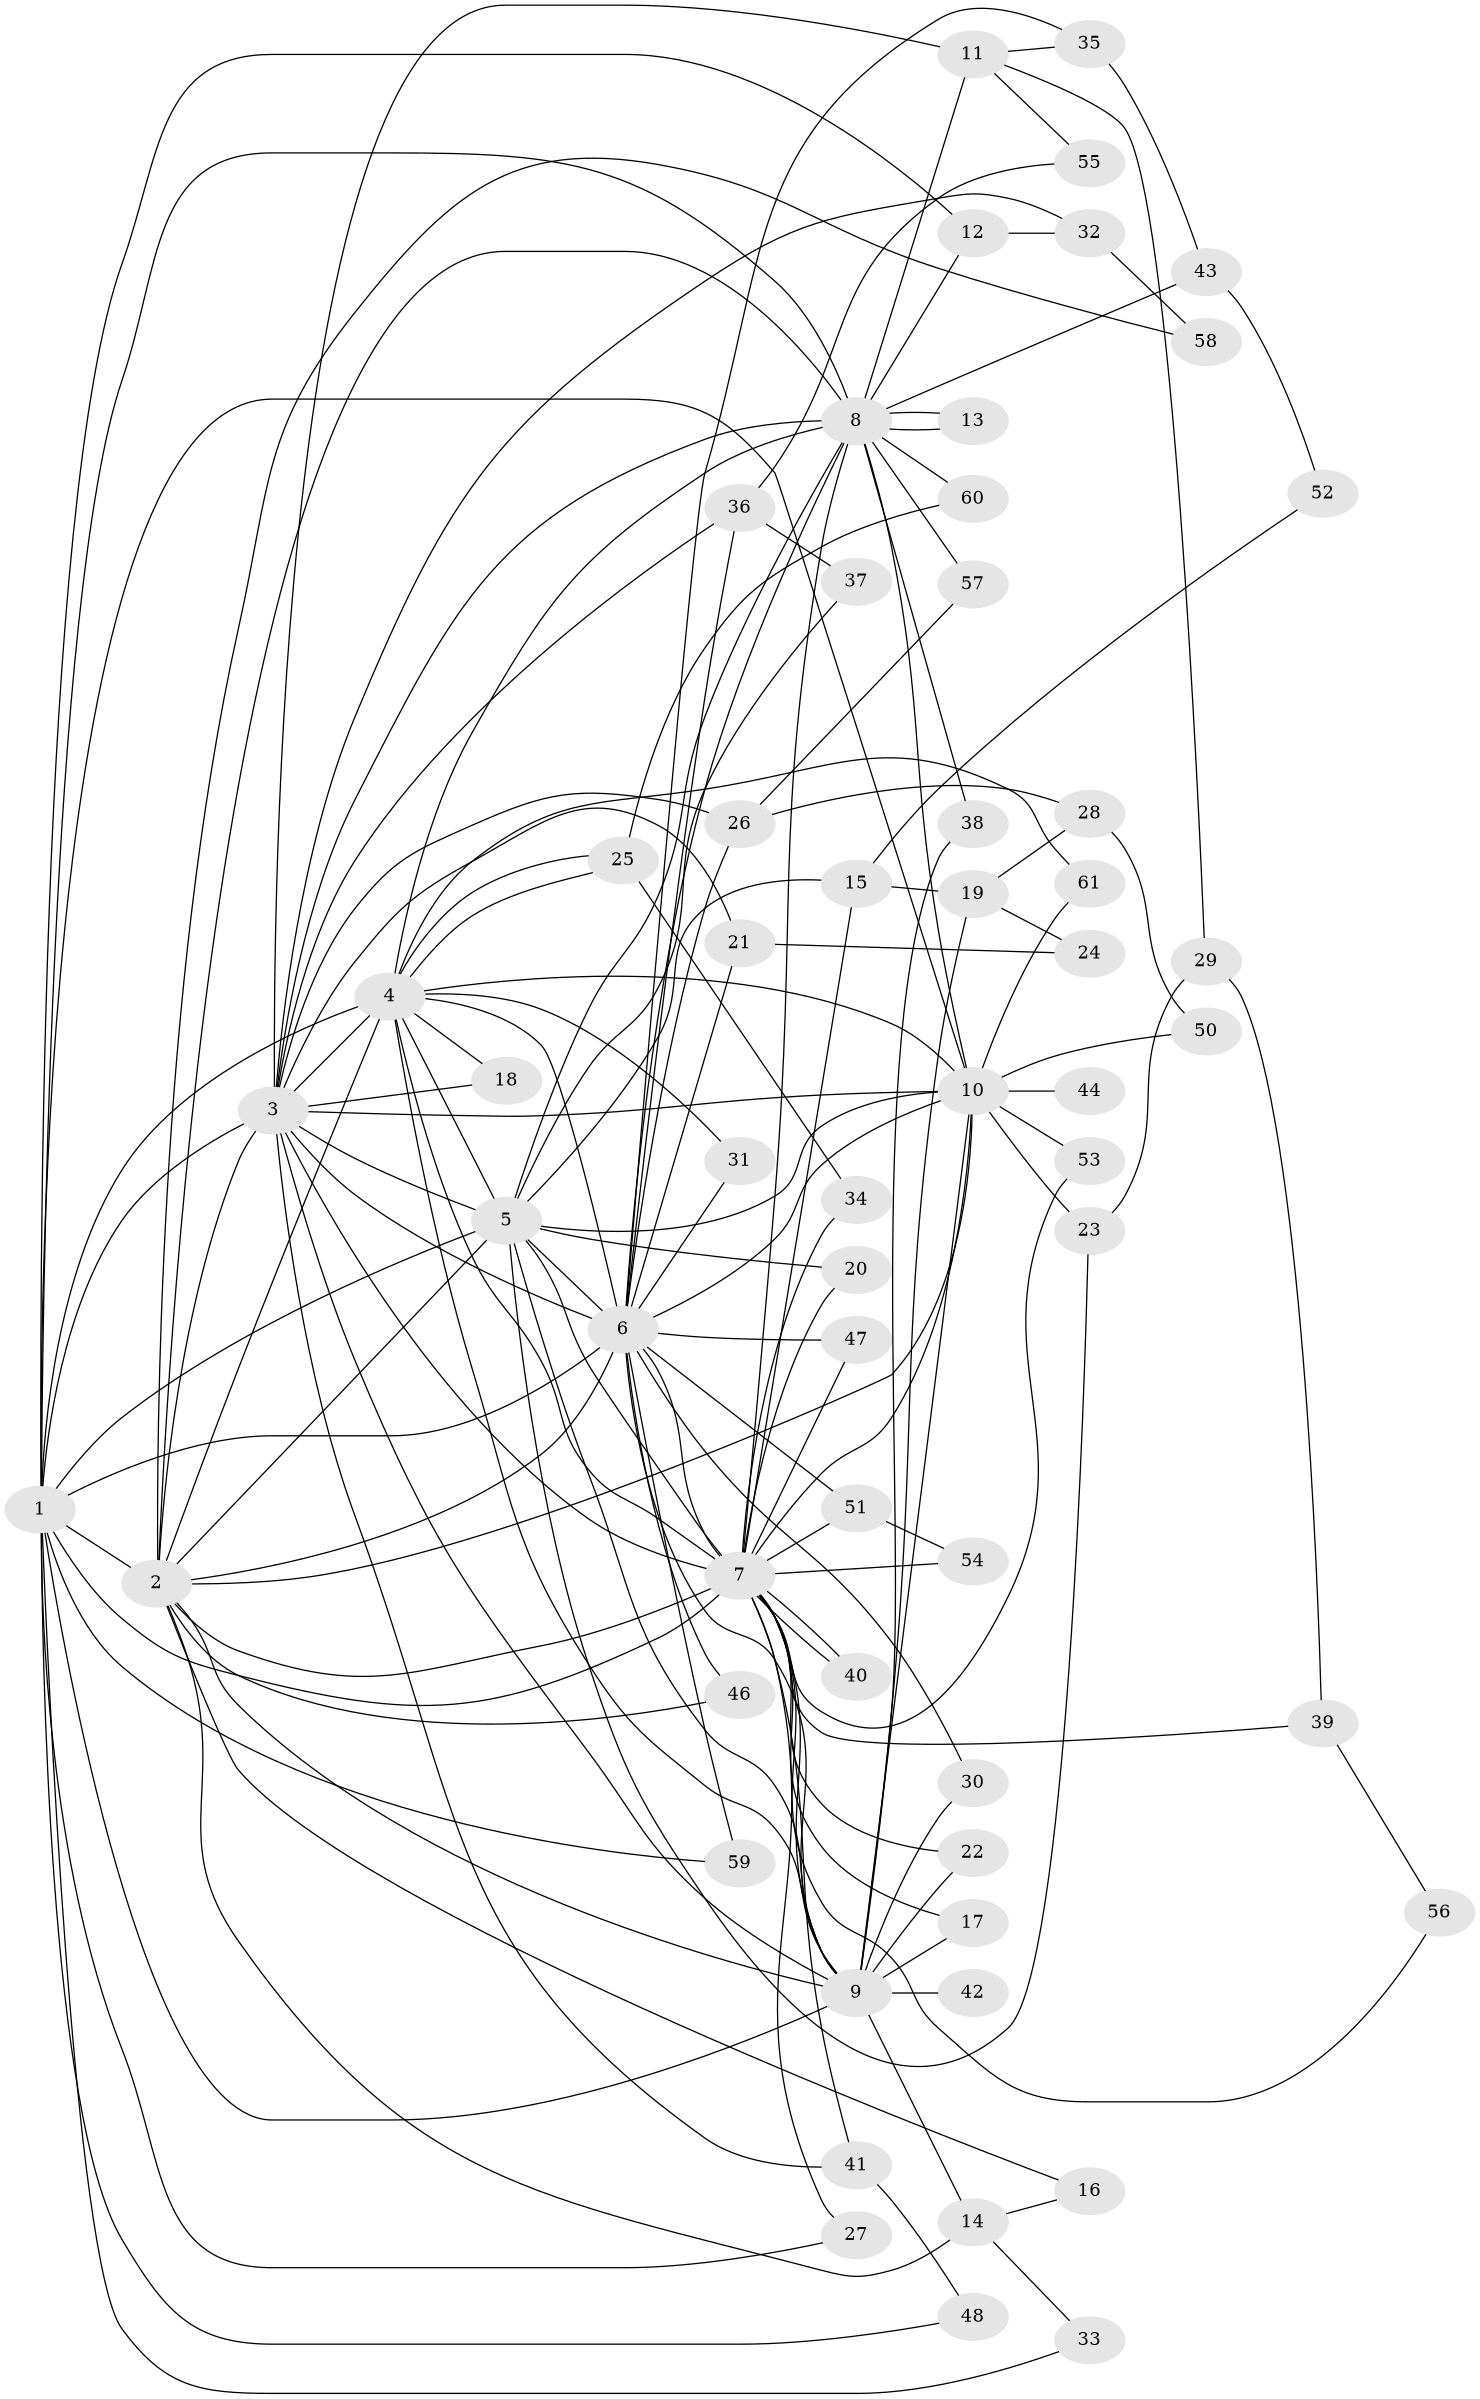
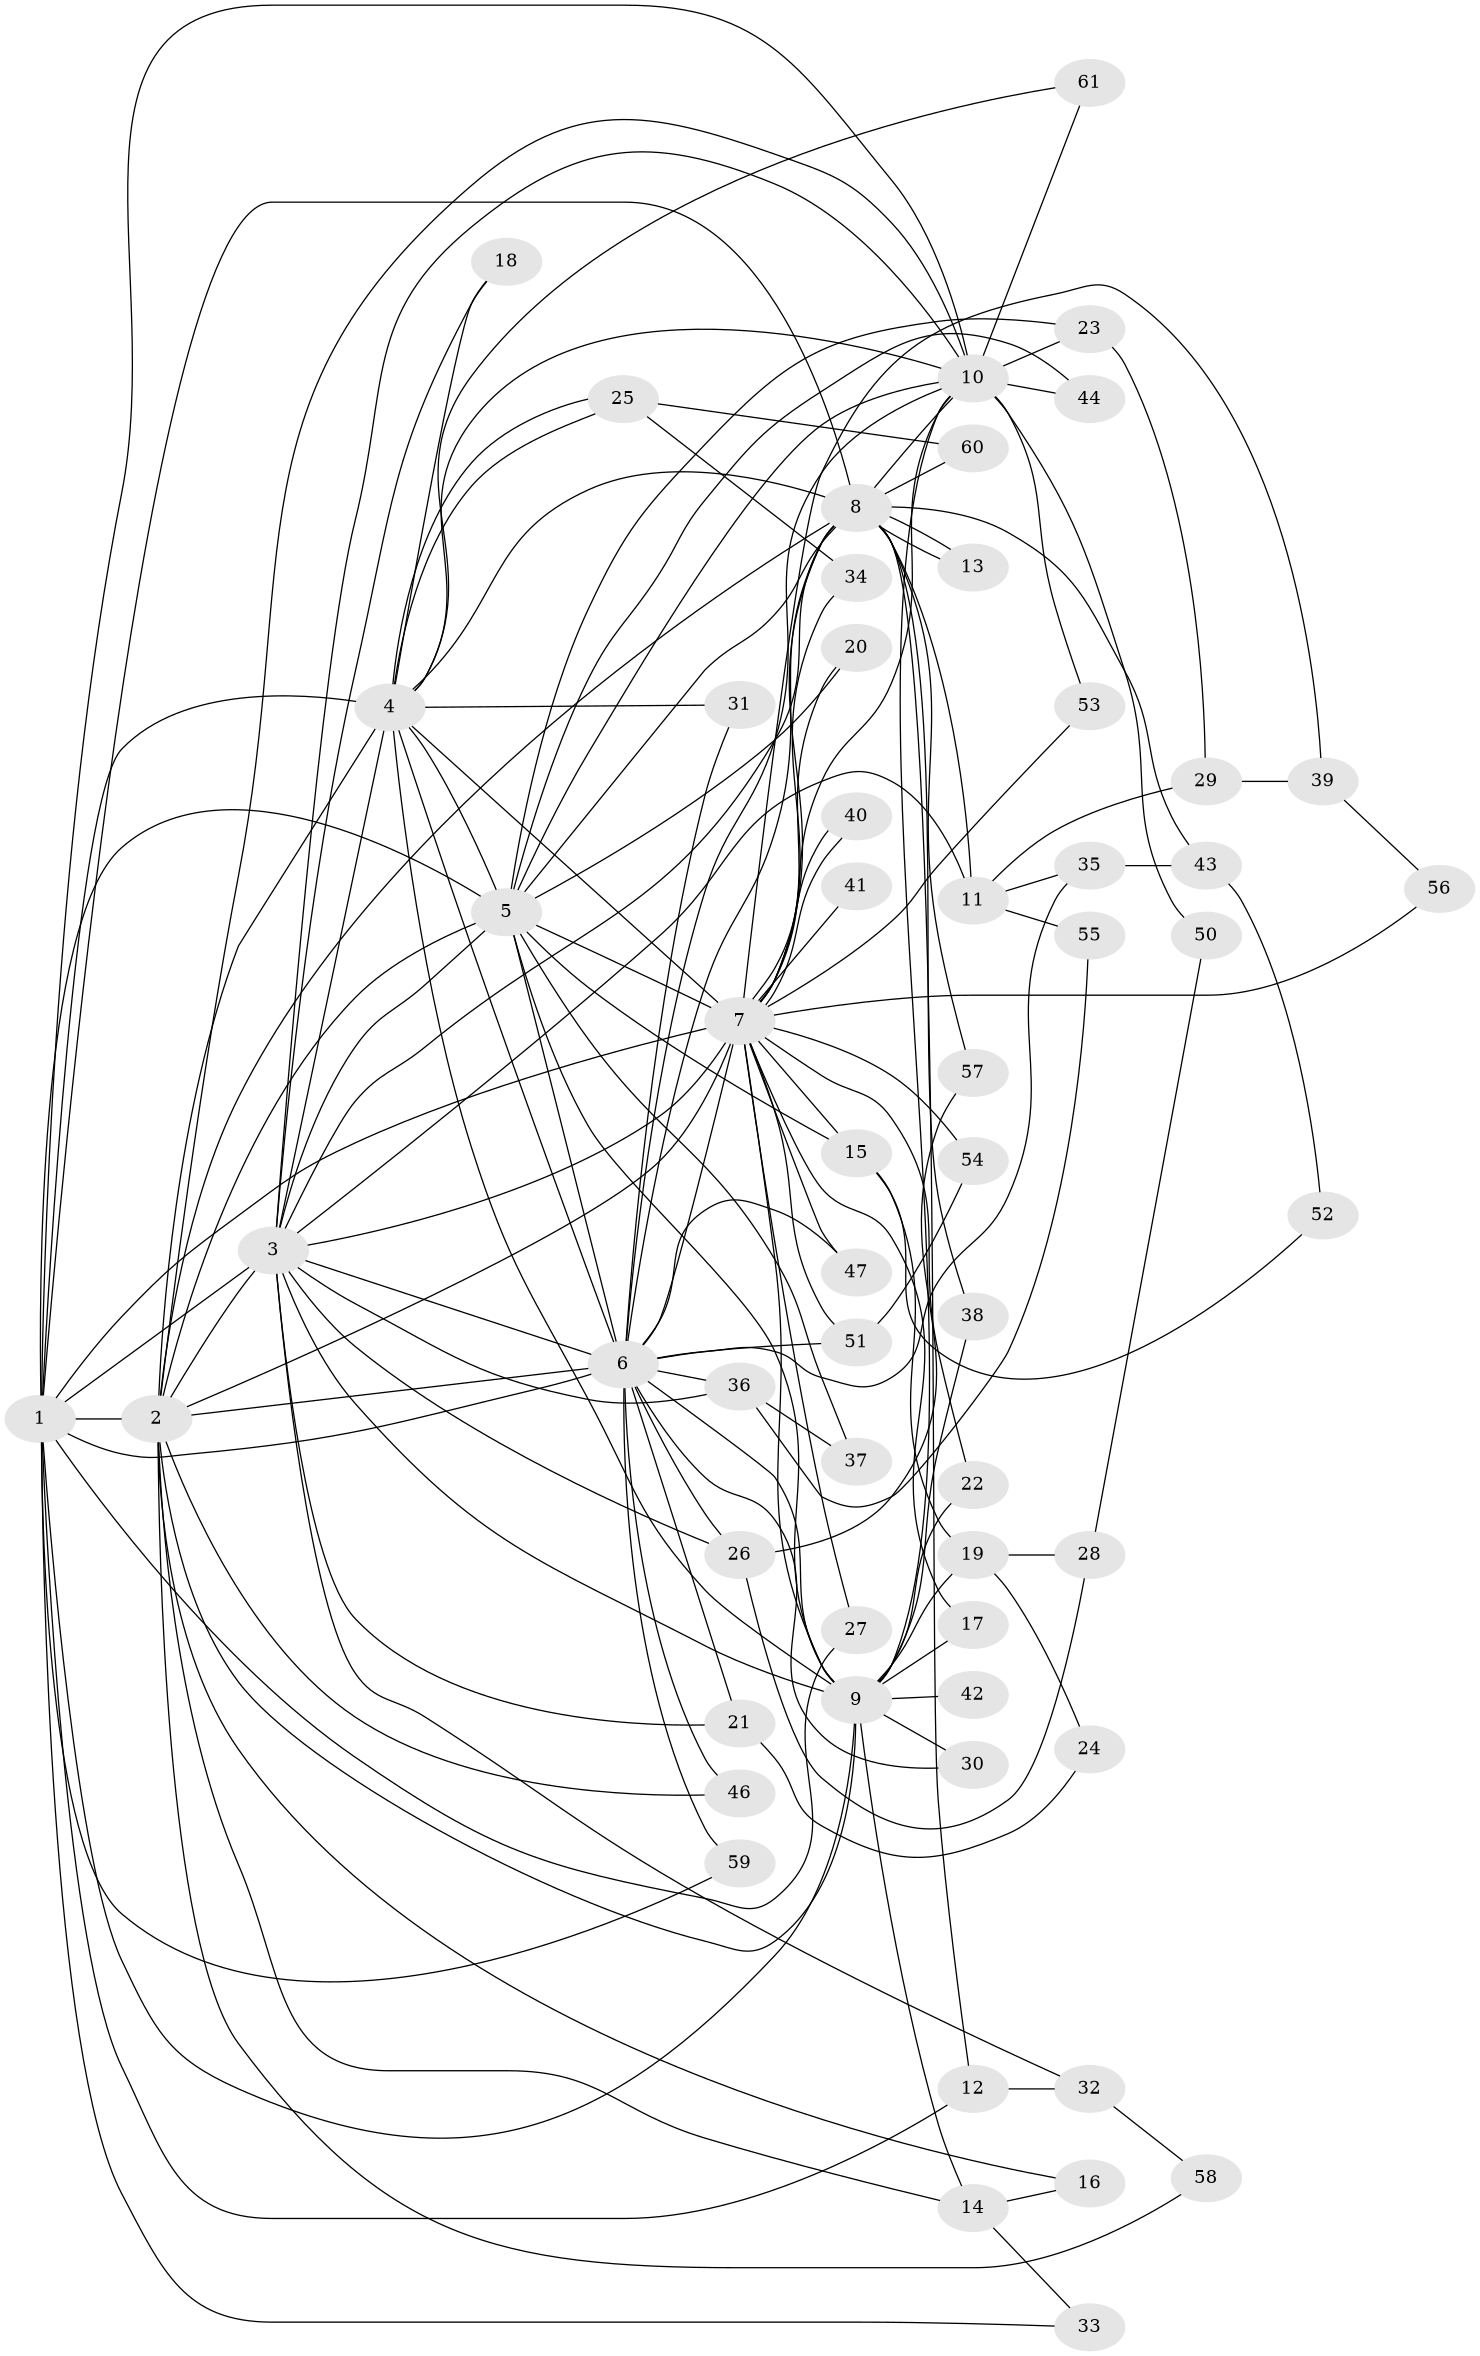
edge "44" -- "5": added
edge "3" -- "41": removed
node "48": removed
